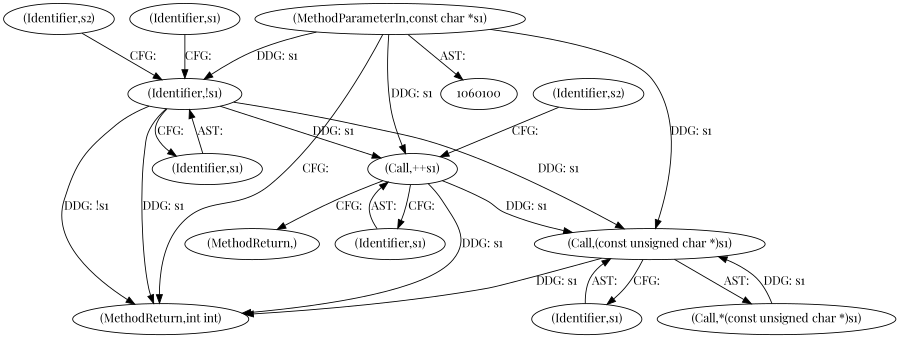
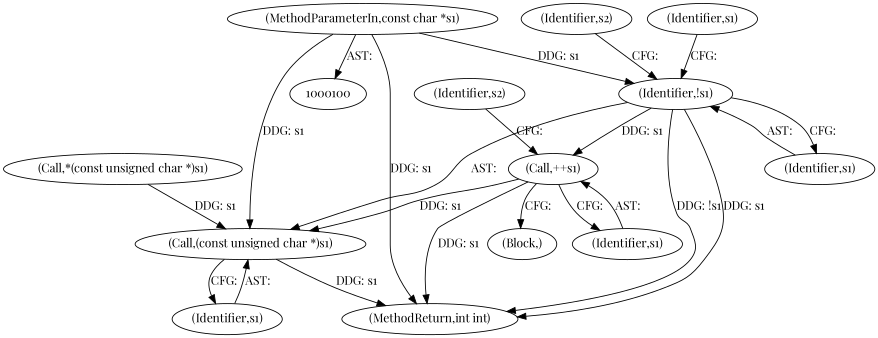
edge "(MethodParameterIn,const char *s1)" -> "(Call,++s1)": removed, label "DDG: s1"
node "1060100": label "1060100" -> "1000100"
edge "(MethodParameterIn,const char *s1)" -> "(MethodReturn,int int)": label "CFG: " -> "DDG: s1"
edge "(Identifier,!s1)" -> "(Call,(const unsigned char *)s1)": label "DDG: s1" -> "AST: "
node "(MethodReturn,)": label "(MethodReturn,)" -> "(Block,)"
edge "(Call,(const unsigned char *)s1)" -> "(Call,*(const unsigned char *)s1)": removed, label "AST:"
